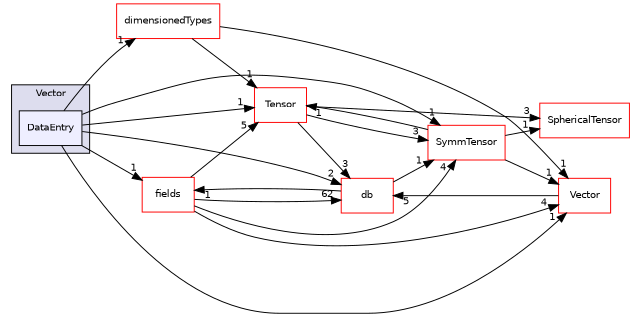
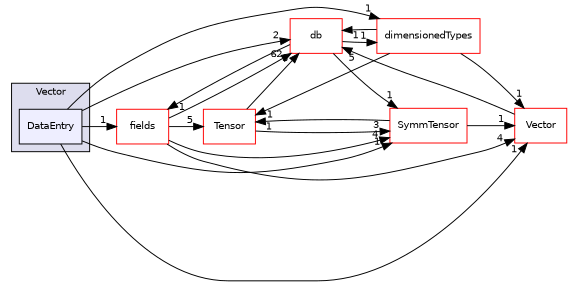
edge "dimensionedTypes" -> "db": added
edge "db" -> "dimensionedTypes": added
edge "DataEntry" -> "Tensor": removed
node "SphericalTensor": removed
